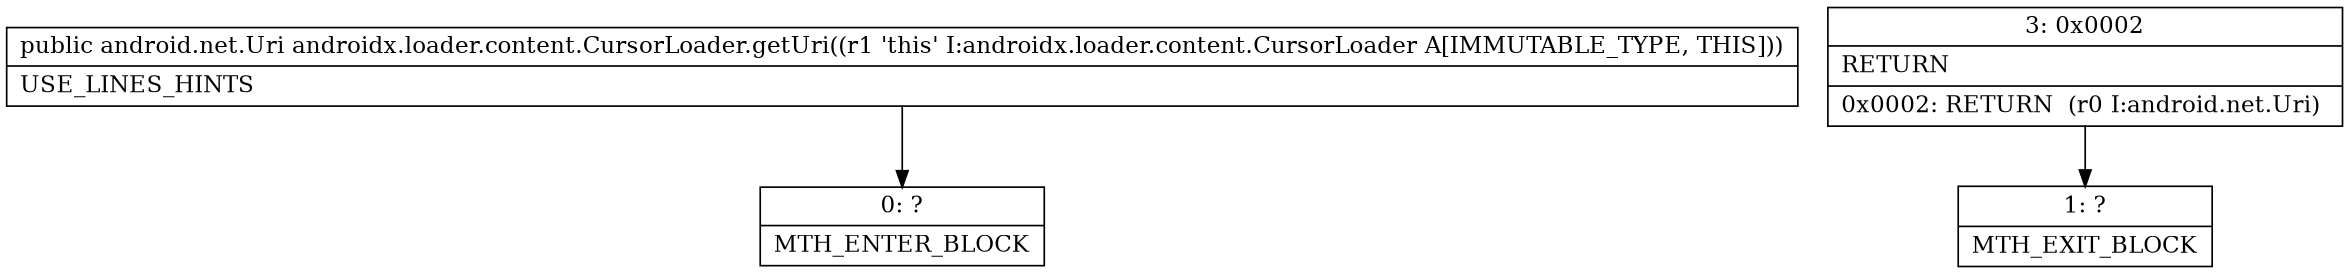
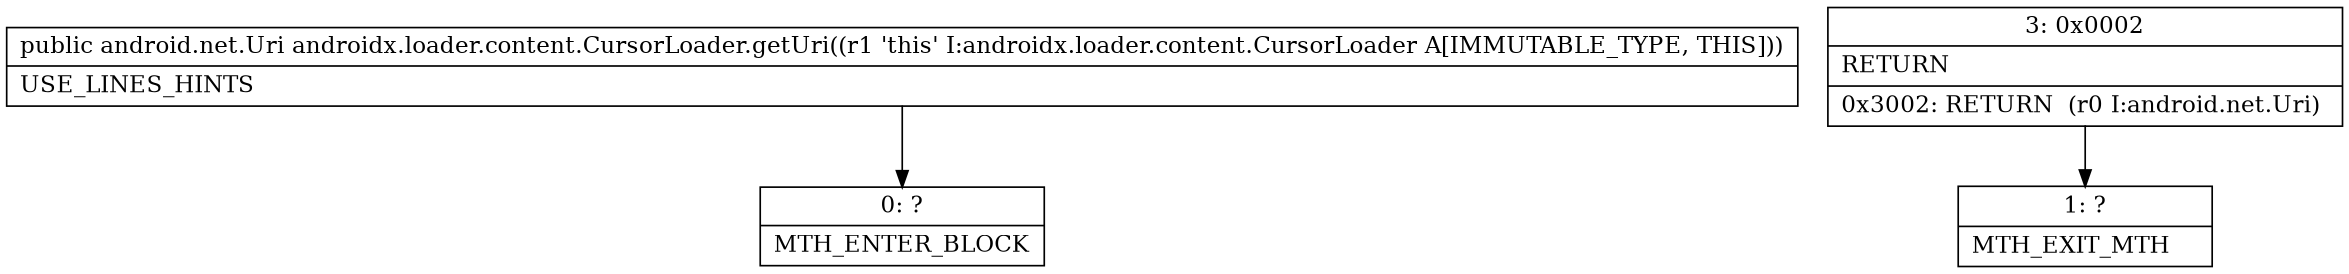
node "3: 0x0002": text "0x0002: RETURN  (r0 I:android.net.Uri)" -> "0x3002: RETURN  (r0 I:android.net.Uri)"
node "1: ?": text "MTH_EXIT_BLOCK" -> "MTH_EXIT_MTH"
